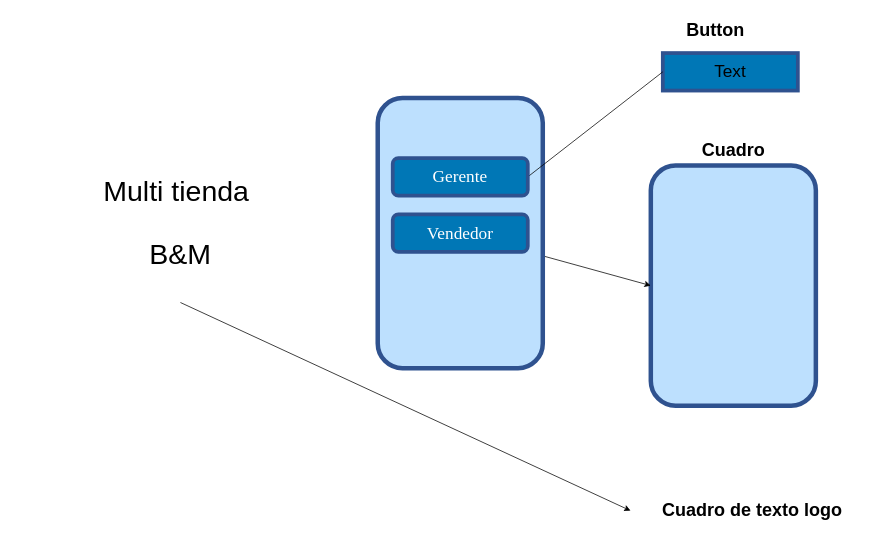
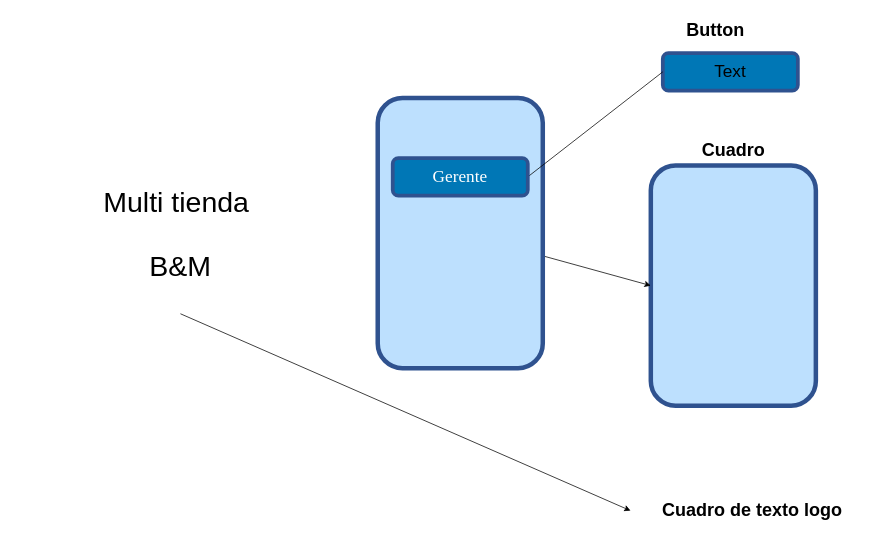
node "Text": shape rectangle -> rounded rectangle
node "Multi tienda B&M": moved (180, 222) -> (180, 233)
node "Vendedor": removed
